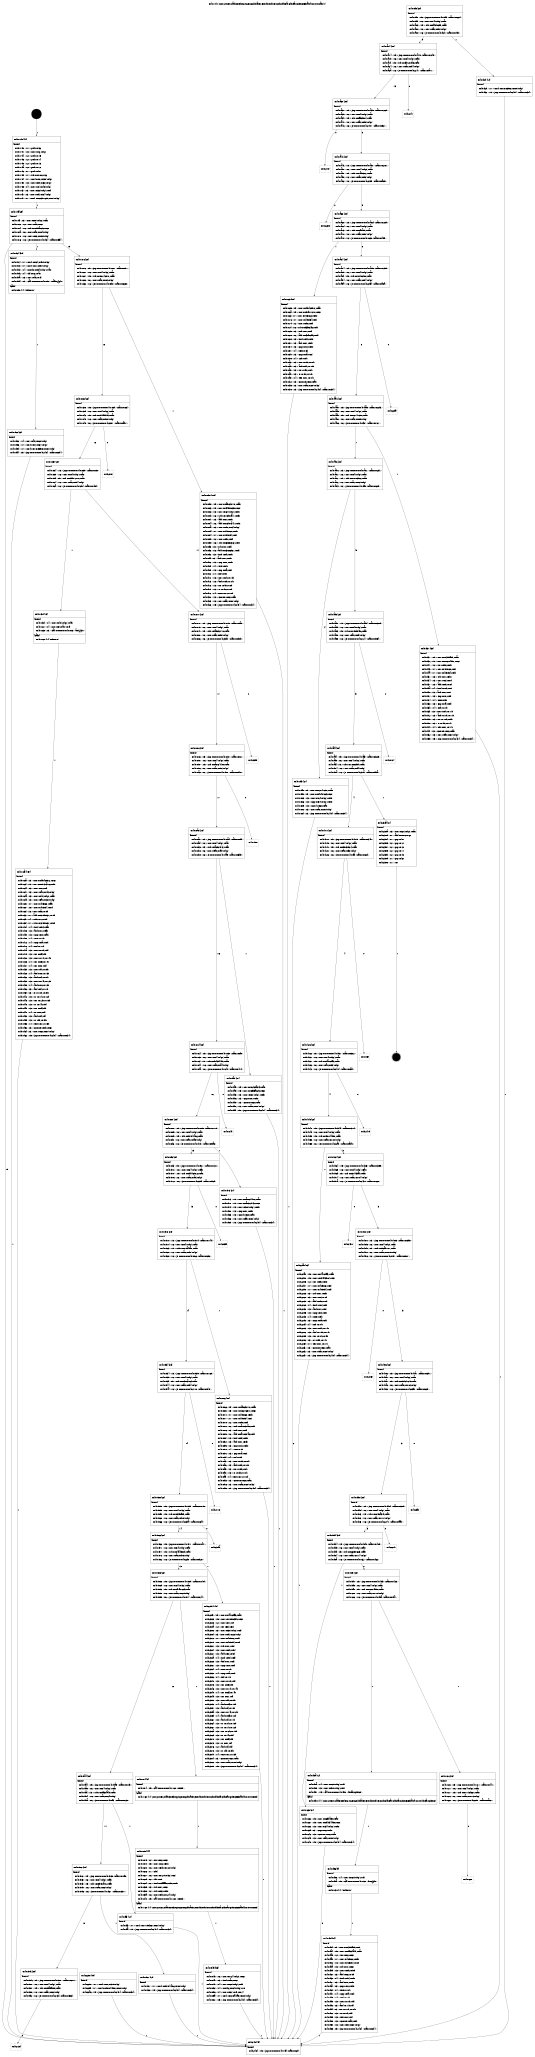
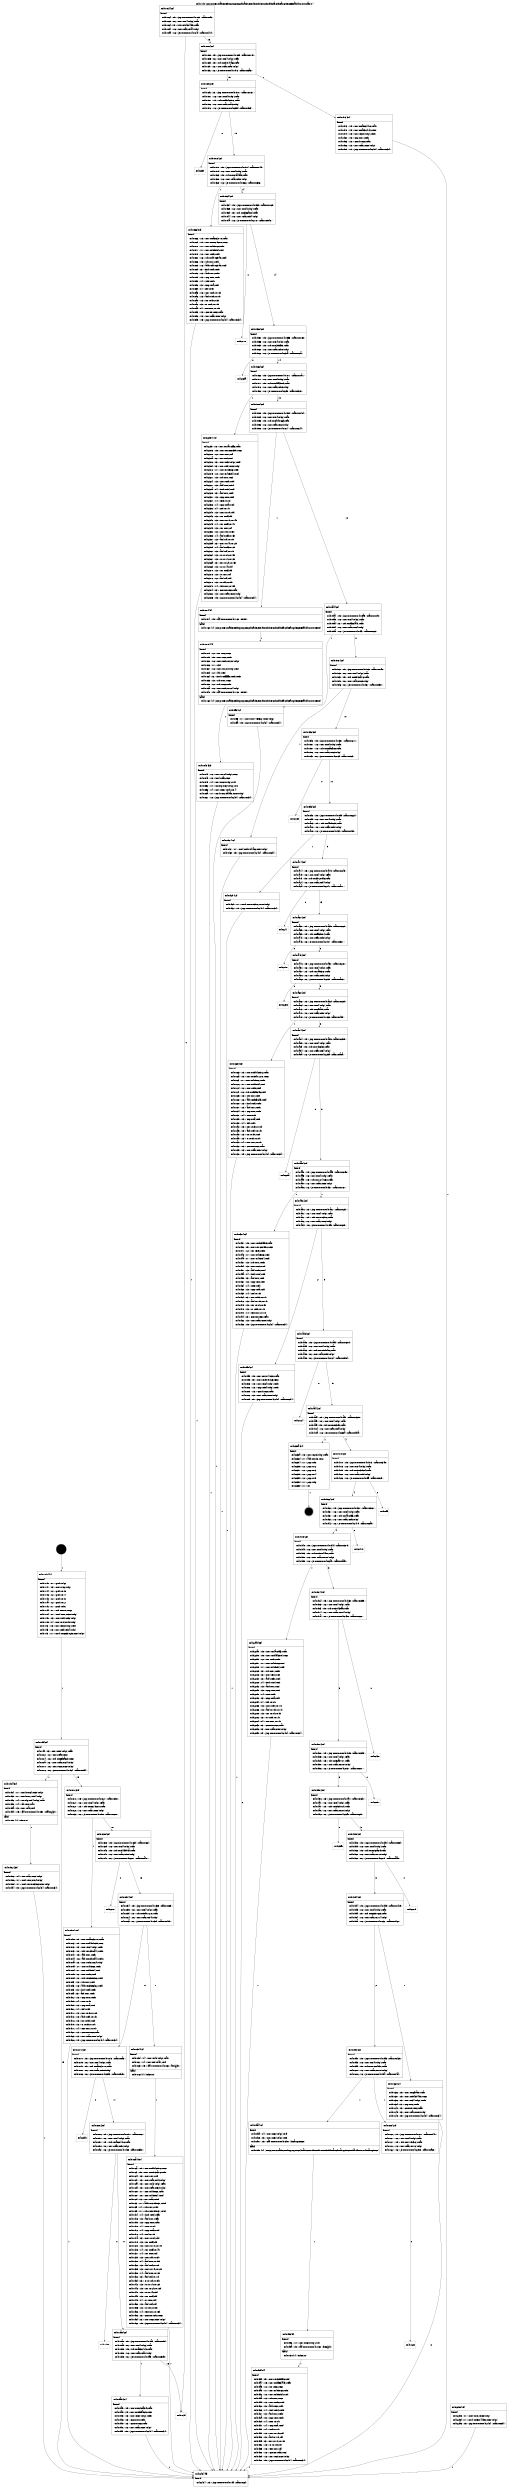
edge "0x4019dc [28]" -> "0x4019f8 [28]": added, label "10"
edge "0x4018a8 [28]" -> "0x4018c4 [28]": now "0x4018a8 [28]" -> "0x401c4d"
